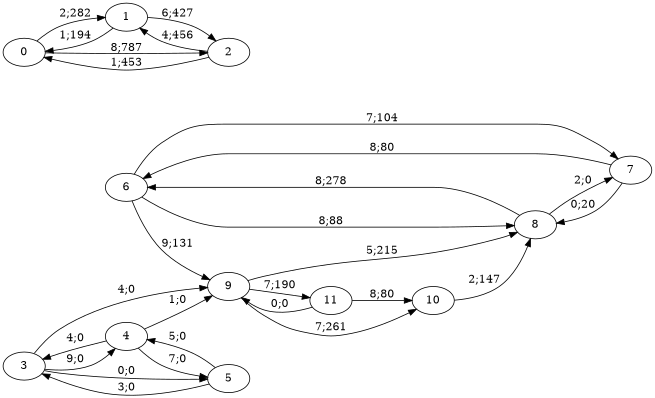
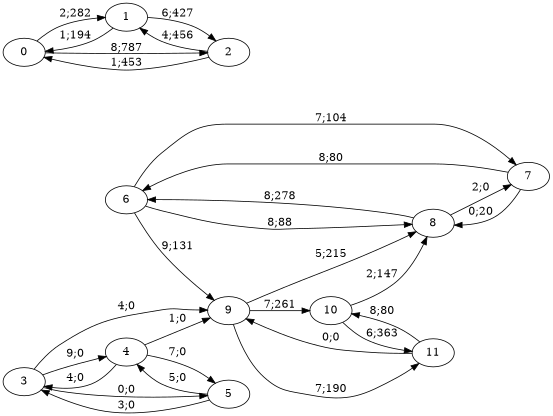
edge "10" -> "11": added, label "6;363"
